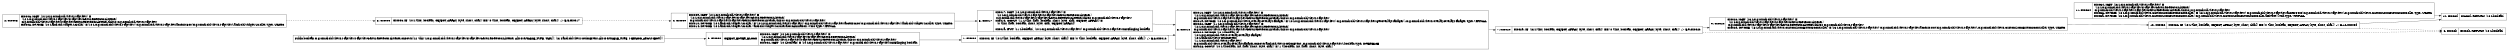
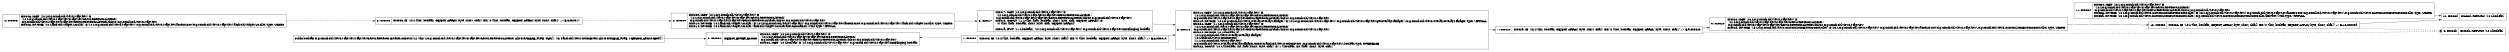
edge "0: 0x0000" -> "1: 0x0004": reversed
